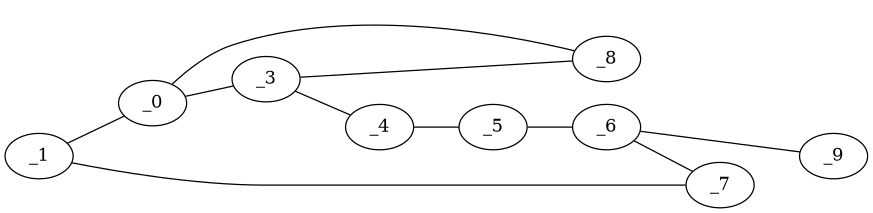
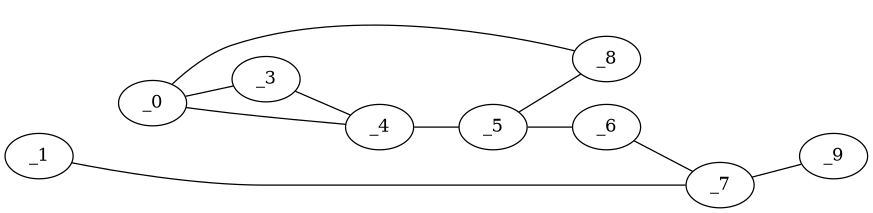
edge "_8" -- "_3": now "_8" -- "_5"
edge "_0" -- "_1": now "_0" -- "_4"
edge "_6" -- "_9": now "_7" -- "_9"
